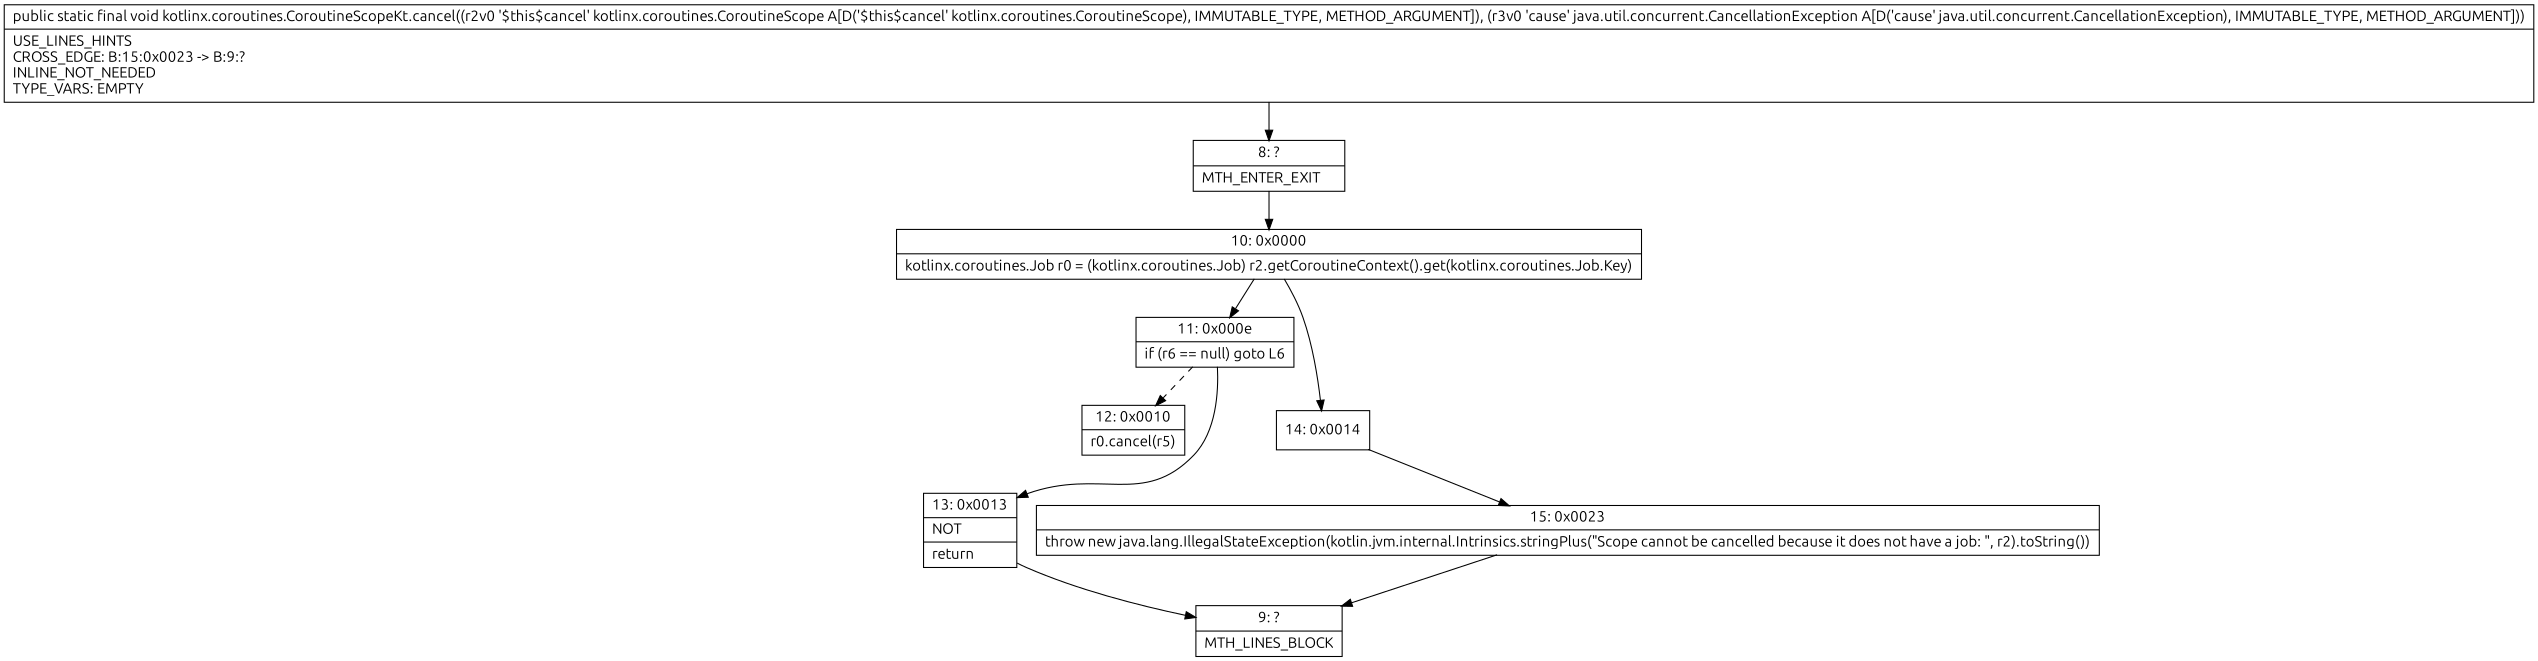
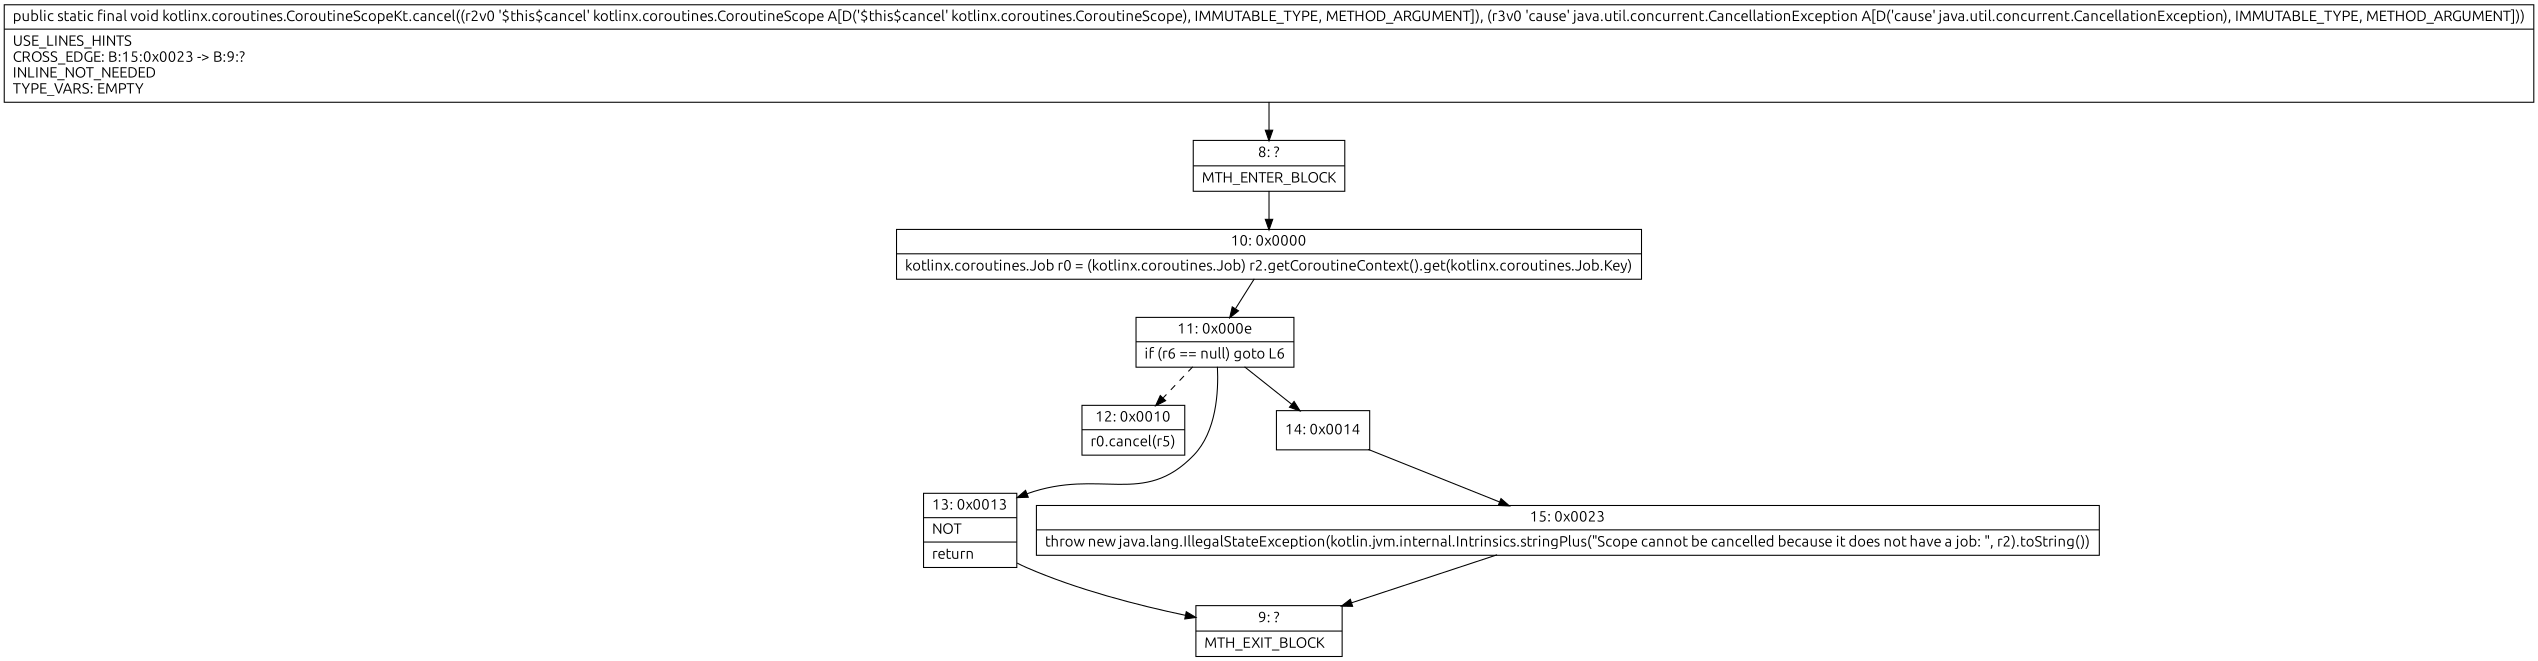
node "8: ?": text "MTH_ENTER_EXIT" -> "MTH_ENTER_BLOCK"
edge "10: 0x0000" -> "14: 0x0014": now "11: 0x000e" -> "14: 0x0014"
node "9: ?": text "MTH_LINES_BLOCK" -> "MTH_EXIT_BLOCK"
